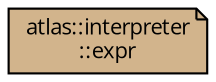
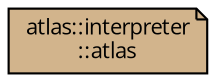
node "atlas::interpreter ::expr": label "atlas::interpreter ::expr" -> "atlas::interpreter ::atlas"
